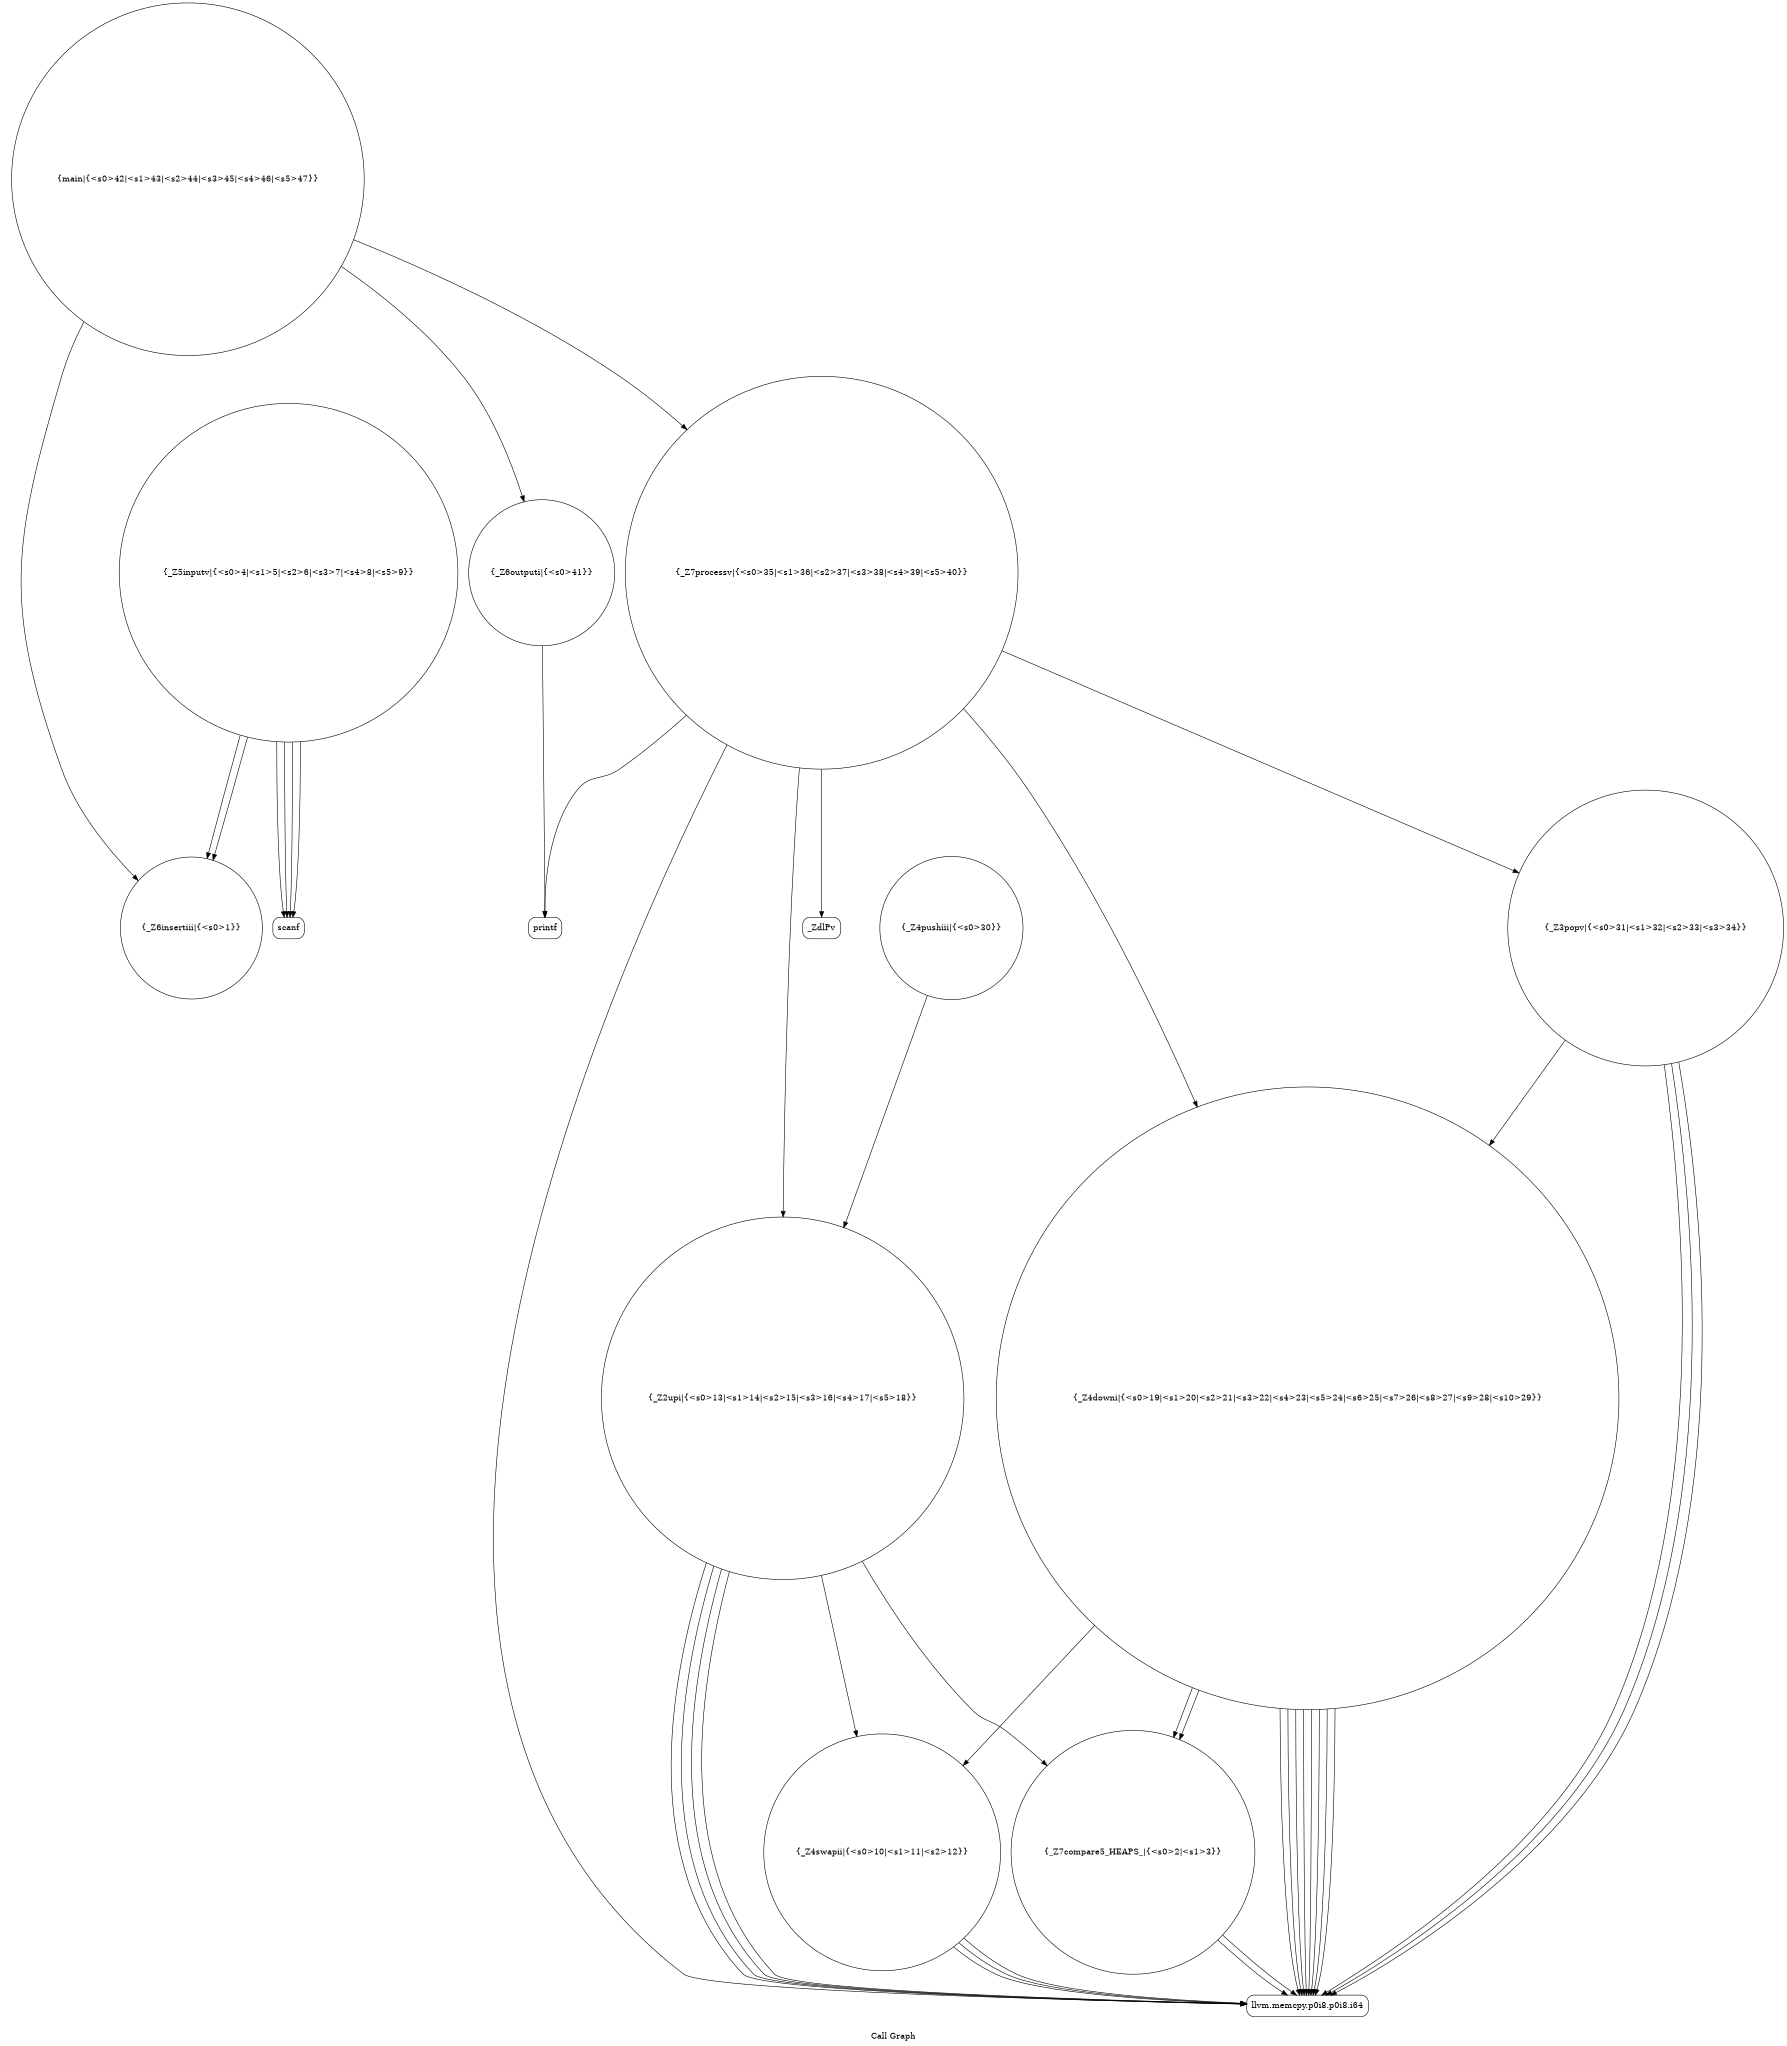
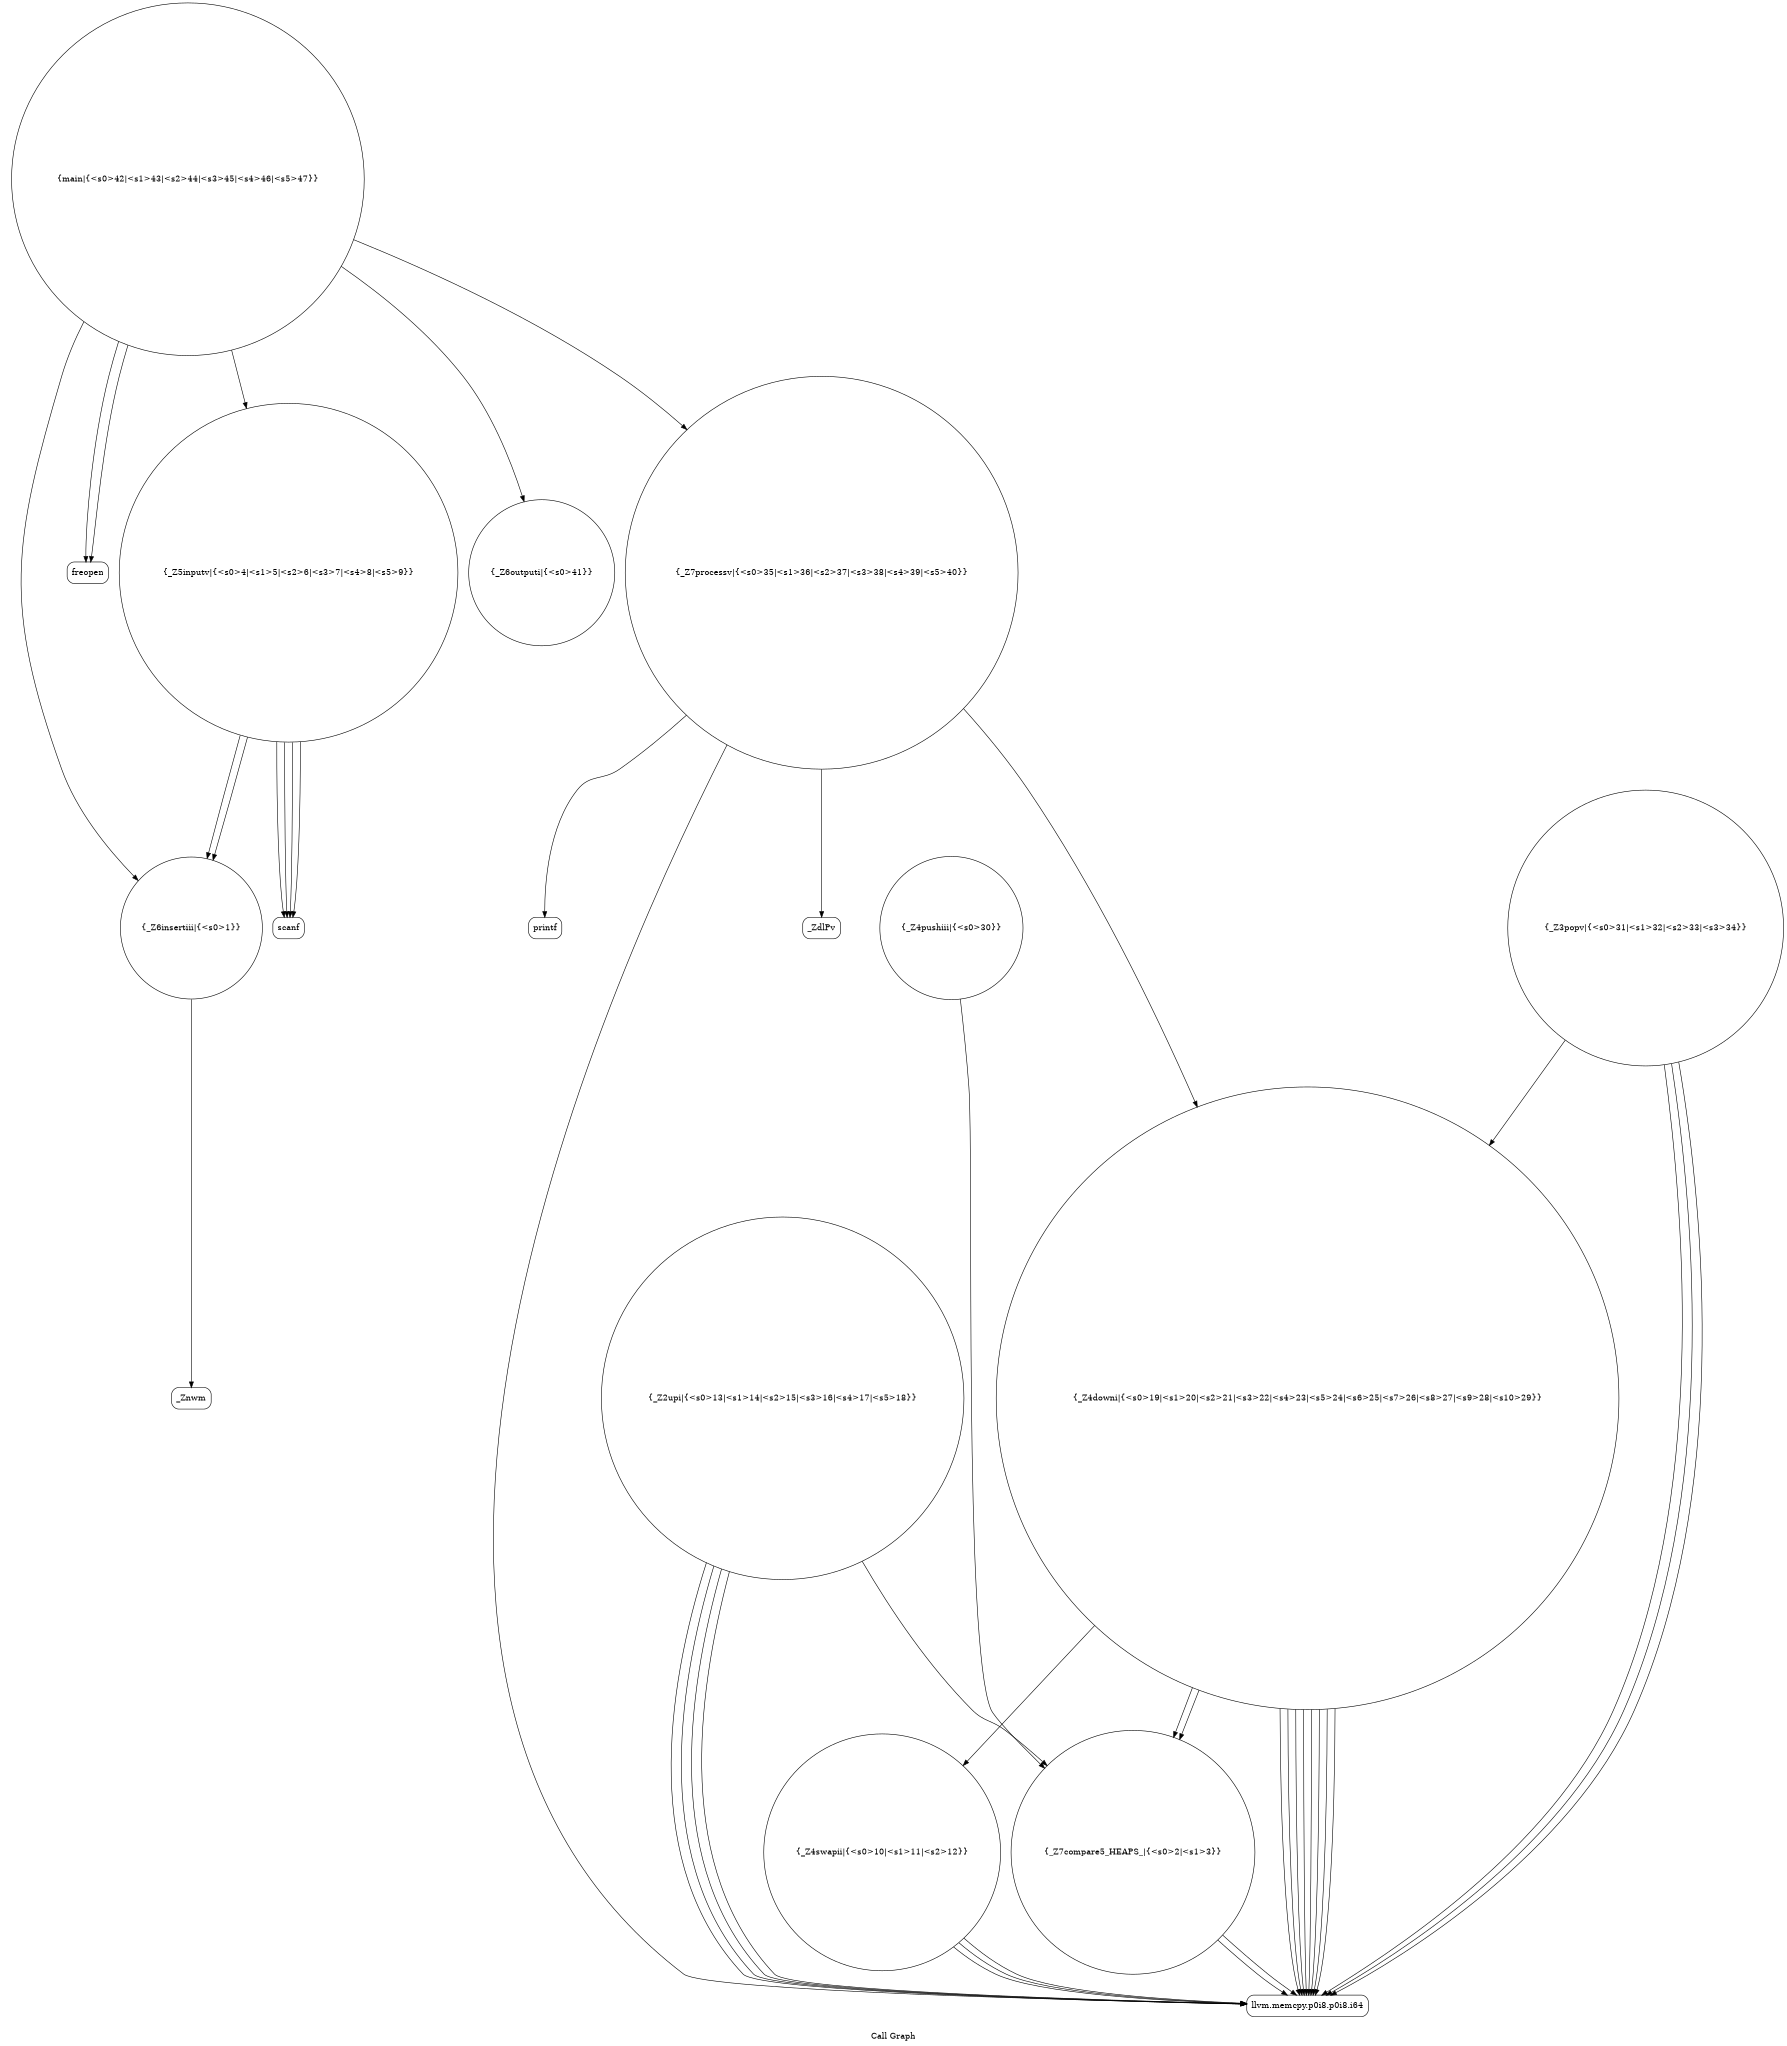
edge "{main|{<s0>42|<s1>43|<s2>44|<s3>45|<s4>46|<s5>47}}" -> "{_Z5inputv|{<s0>4|<s1>5|<s2>6|<s3>7|<s4>8|<s5>9}}": added
node "freopen": added
edge "{_Z7processv|{<s0>35|<s1>36|<s2>37|<s3>38|<s4>39|<s5>40}}" -> "{_Z3popv|{<s0>31|<s1>32|<s2>33|<s3>34}}": removed
edge "{_Z6outputi|{<s0>41}}" -> "printf": removed
edge "{_Z7processv|{<s0>35|<s1>36|<s2>37|<s3>38|<s4>39|<s5>40}}" -> "{_Z2upi|{<s0>13|<s1>14|<s2>15|<s3>16|<s4>17|<s5>18}}": removed
edge "{_Z4pushiii|{<s0>30}}" -> "{_Z2upi|{<s0>13|<s1>14|<s2>15|<s3>16|<s4>17|<s5>18}}": now "{_Z4pushiii|{<s0>30}}" -> "{_Z7compare5_HEAPS_|{<s0>2|<s1>3}}"
node "_Znwm": added
edge "{_Z2upi|{<s0>13|<s1>14|<s2>15|<s3>16|<s4>17|<s5>18}}" -> "{_Z4swapii|{<s0>10|<s1>11|<s2>12}}": removed
